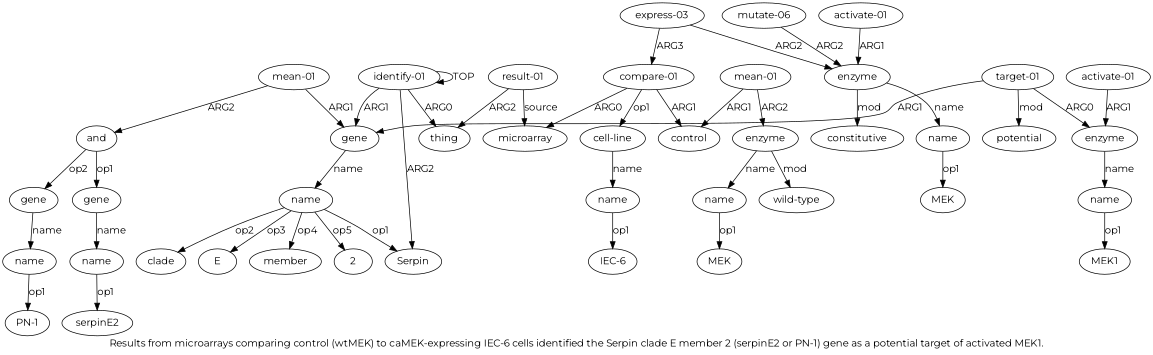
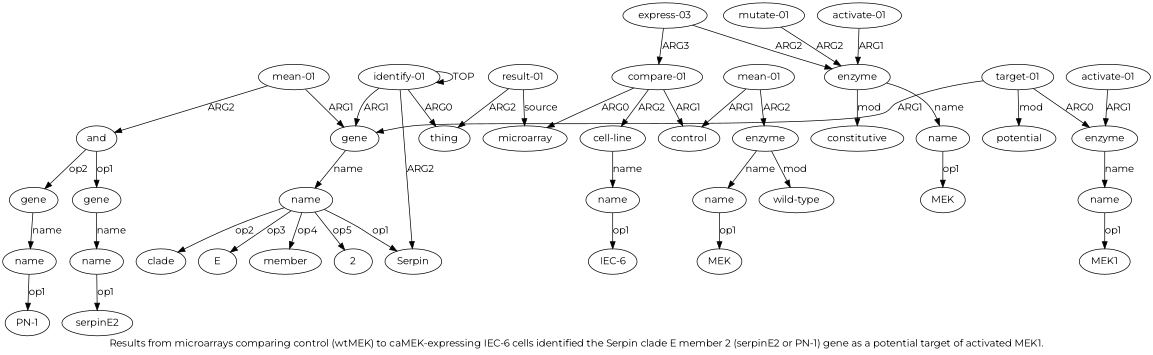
node "mutate-06": label "mutate-06" -> "mutate-01"
edge "compare-01" -> "cell-line": label "op1" -> "ARG2"
